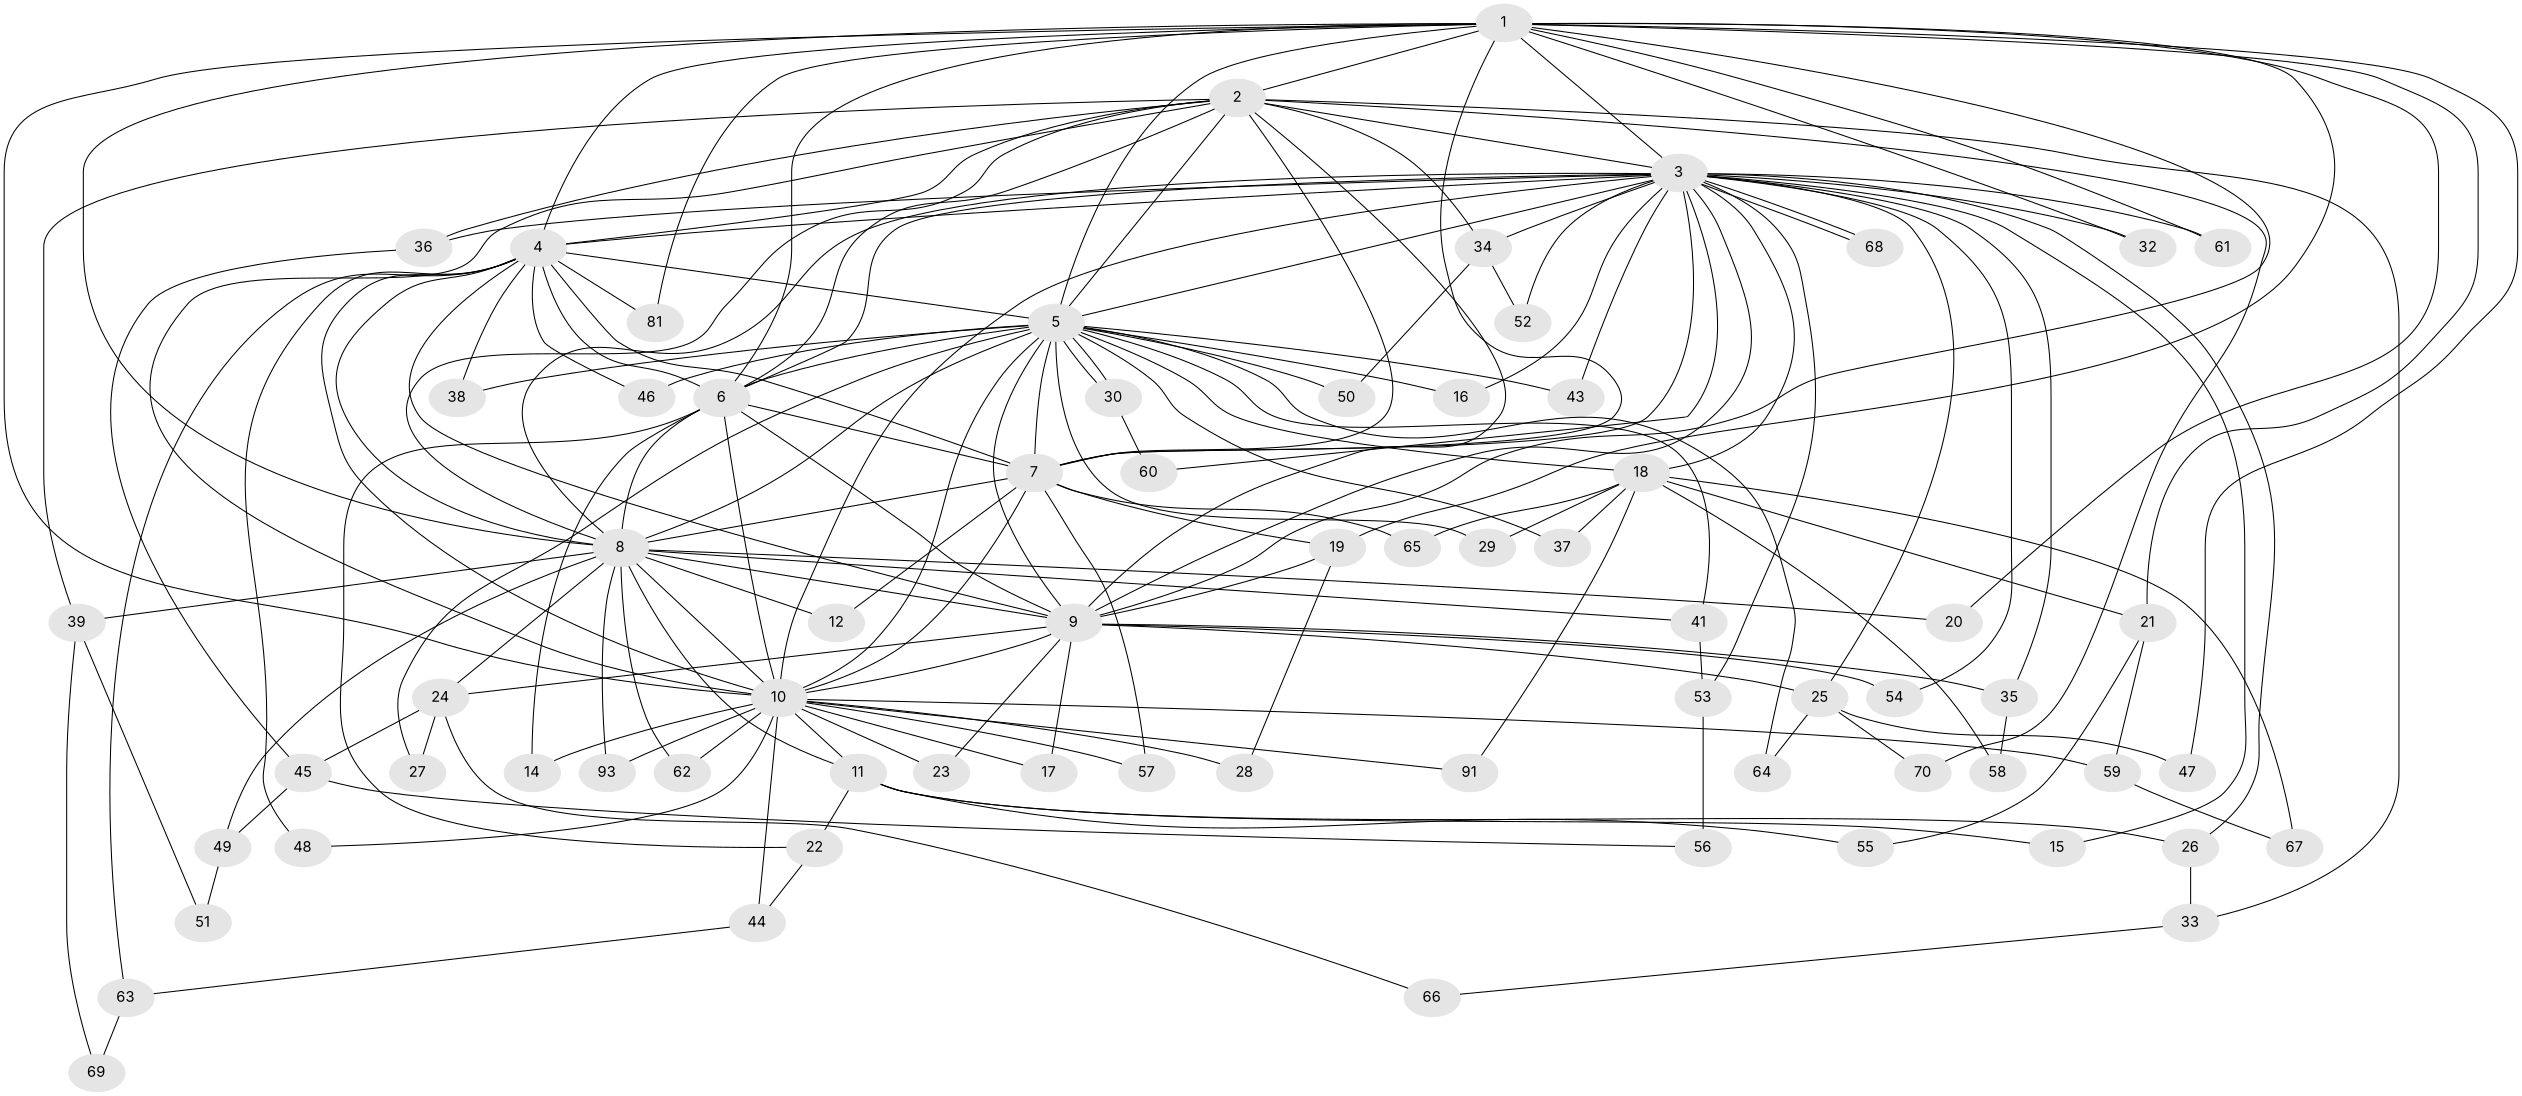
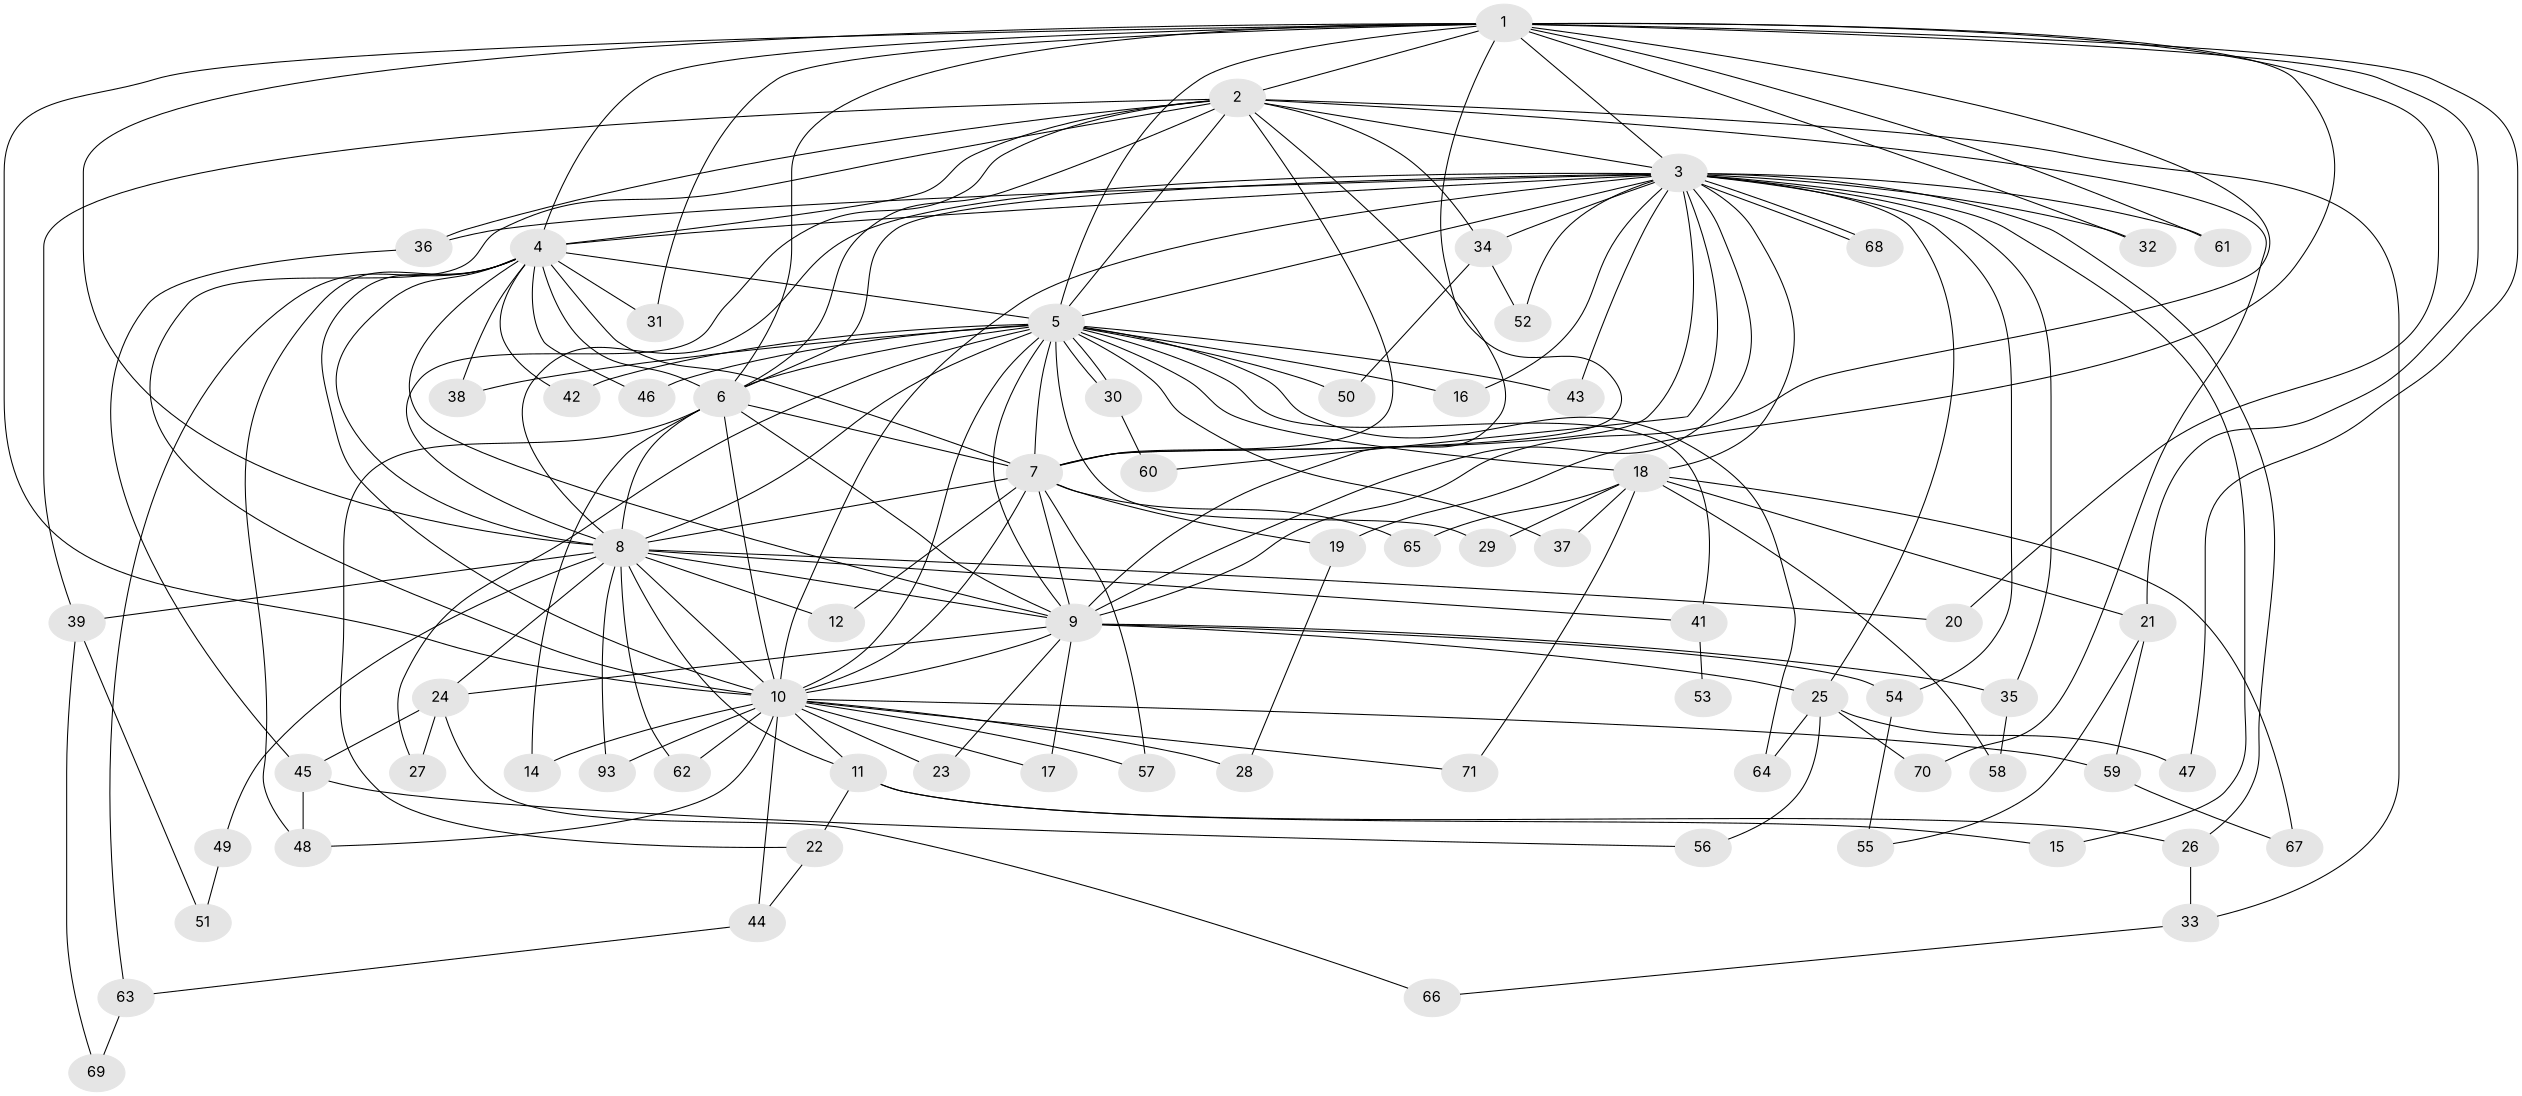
node "81": label "81" -> "31"
node "42": added
edge "3" -- "53": removed
edge "19" -- "9": now "7" -- "9"
node "91": label "91" -> "71"
edge "53" -- "56": now "25" -- "56"
edge "45" -- "49": now "45" -- "48"
edge "11" -- "55": now "54" -- "55"
